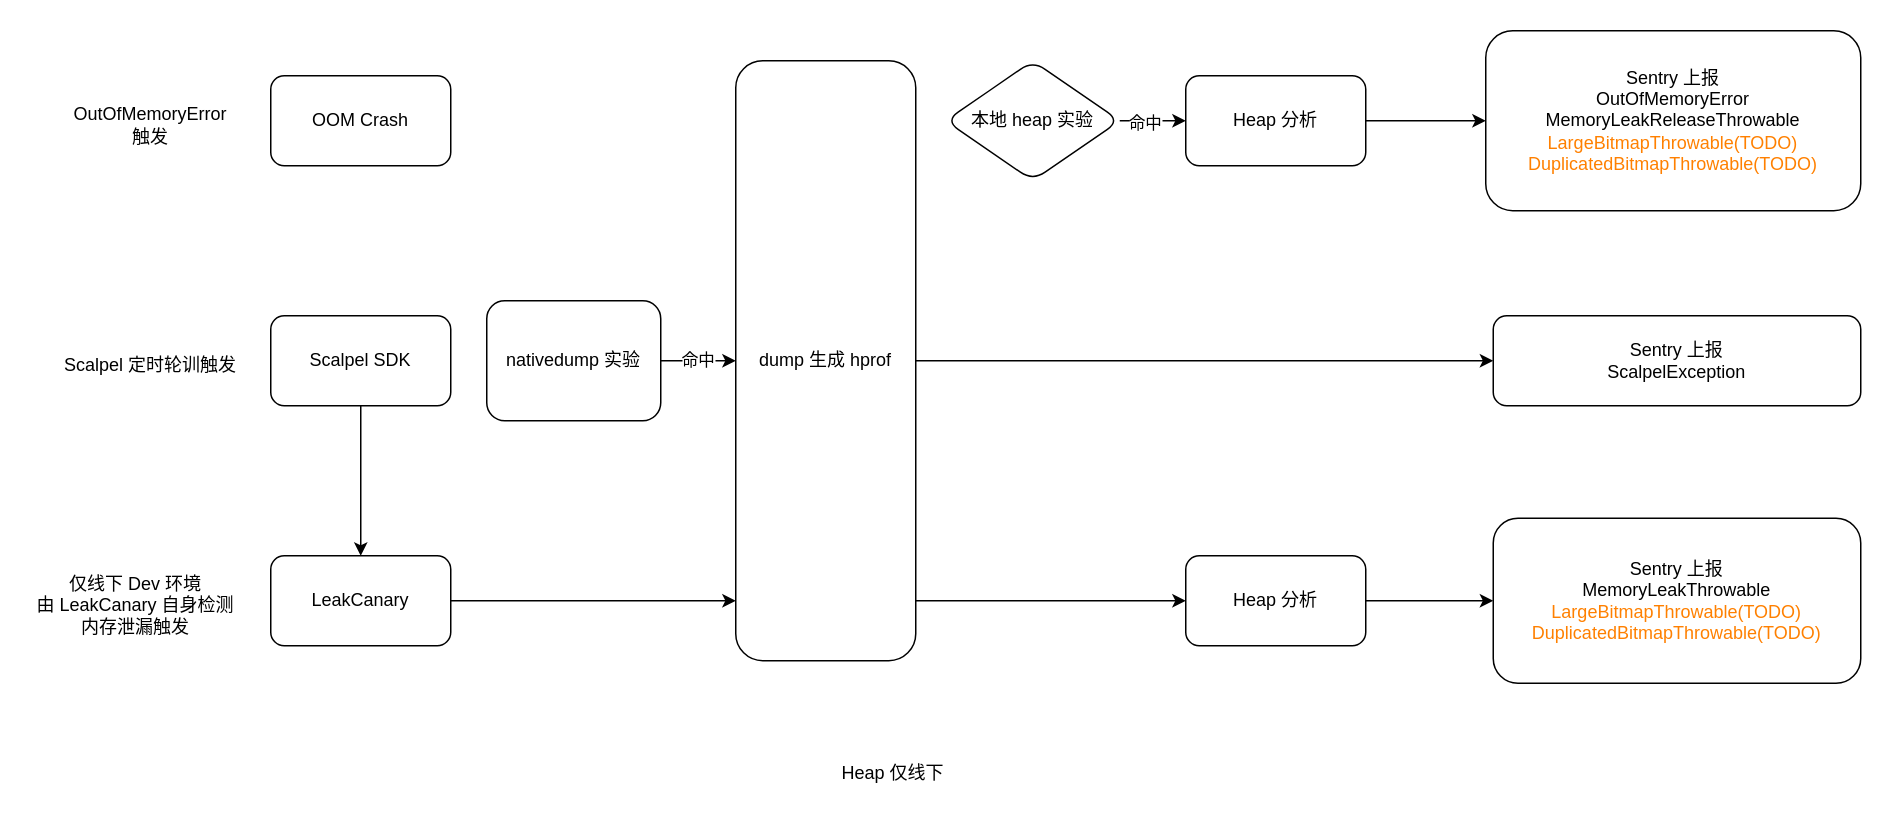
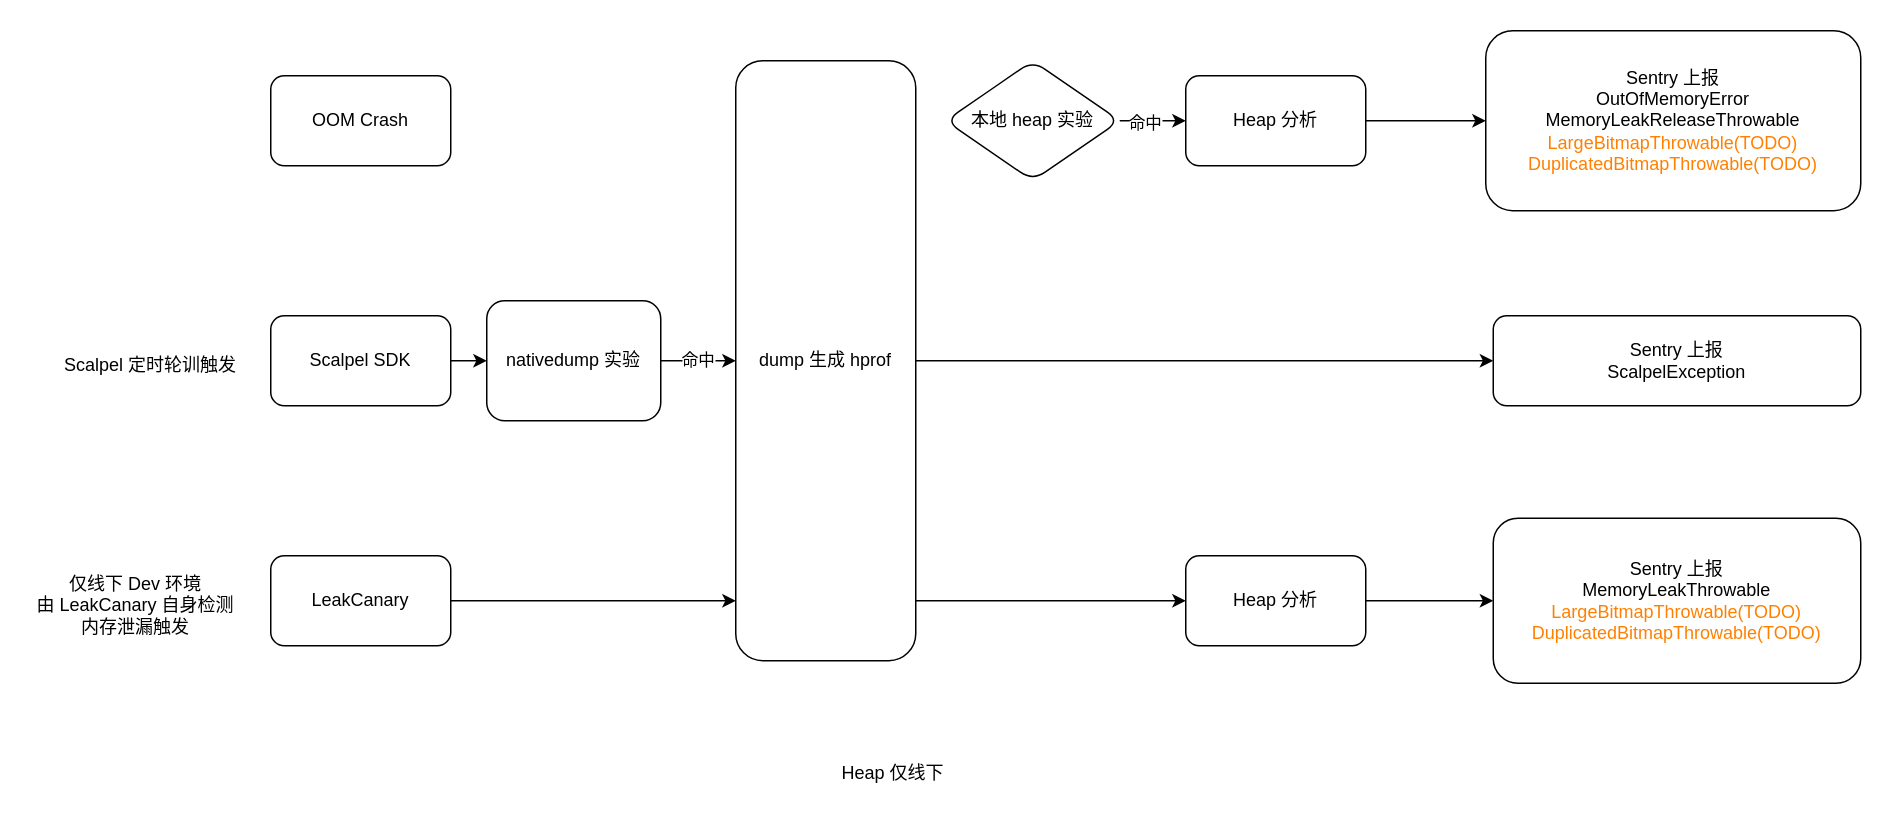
node "OutOfMemoryError 触发": removed
edge "Scalpel SDK" -> "LeakCanary": now "Scalpel SDK" -> "nativedump 实验"
